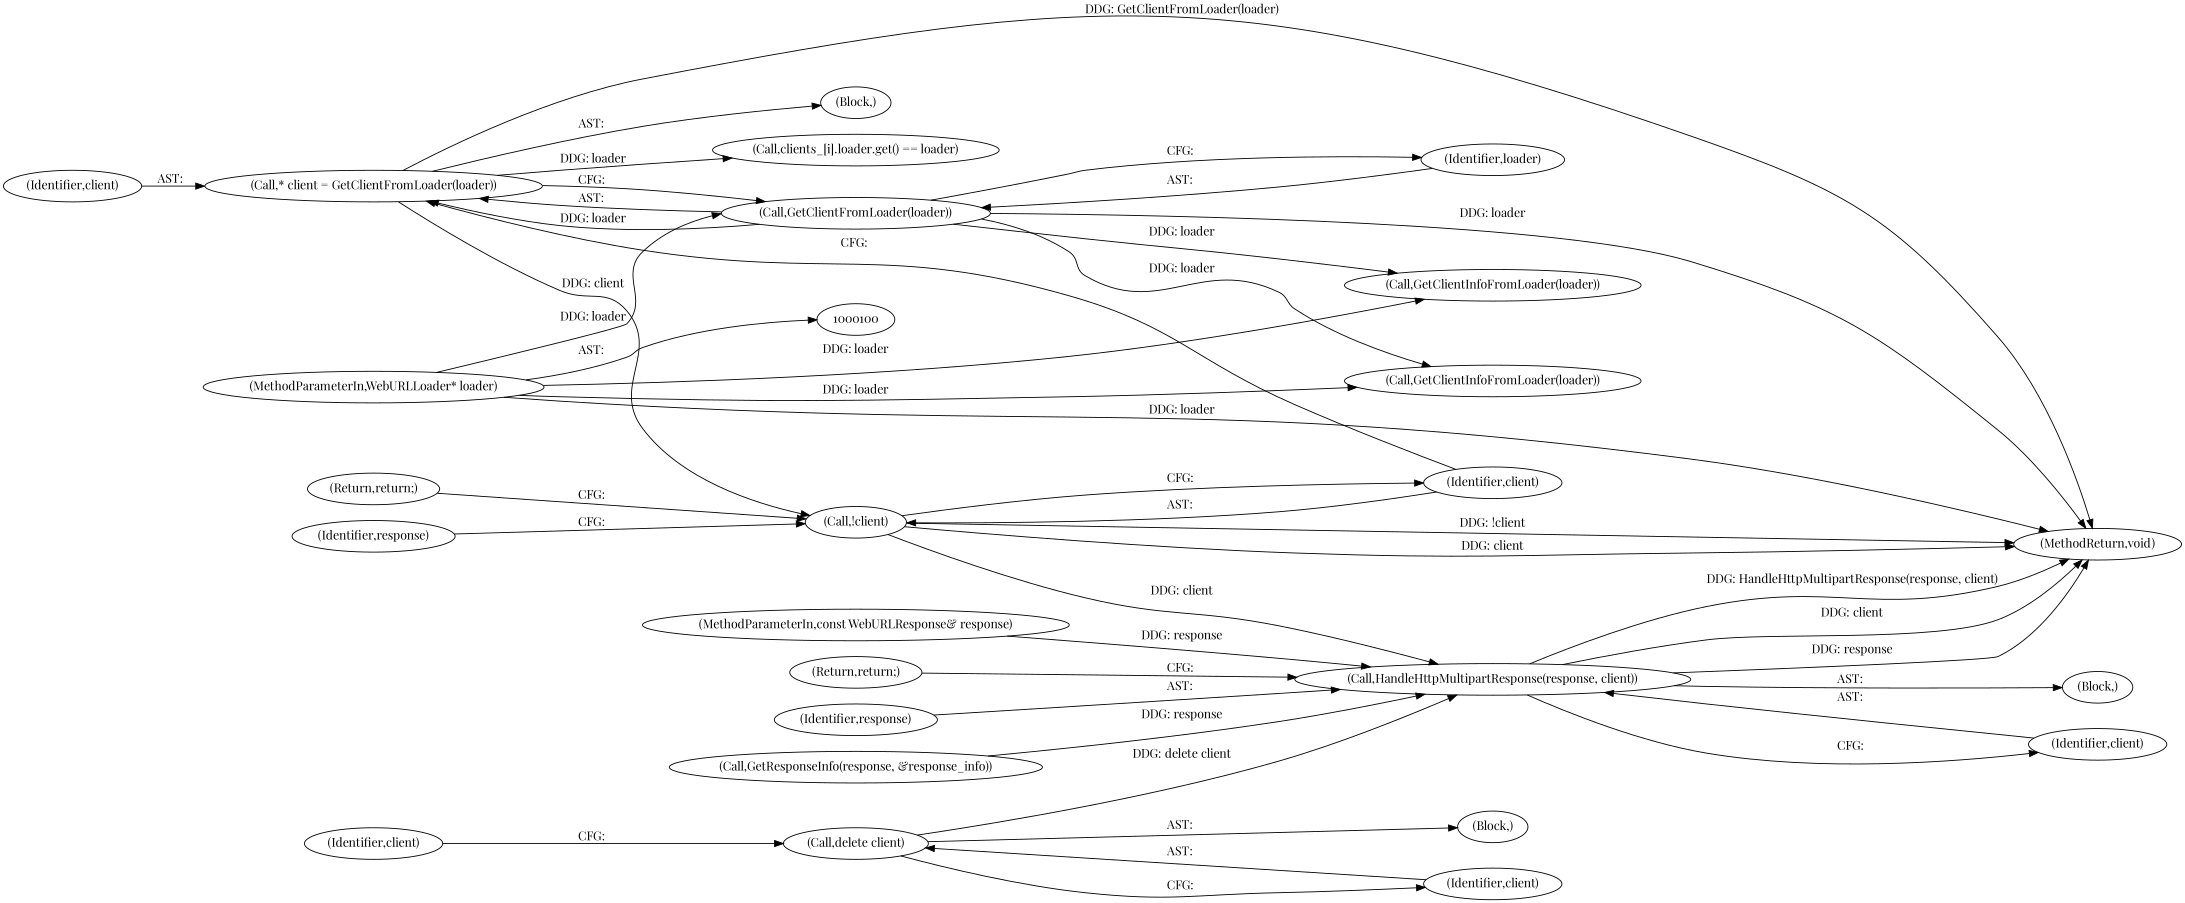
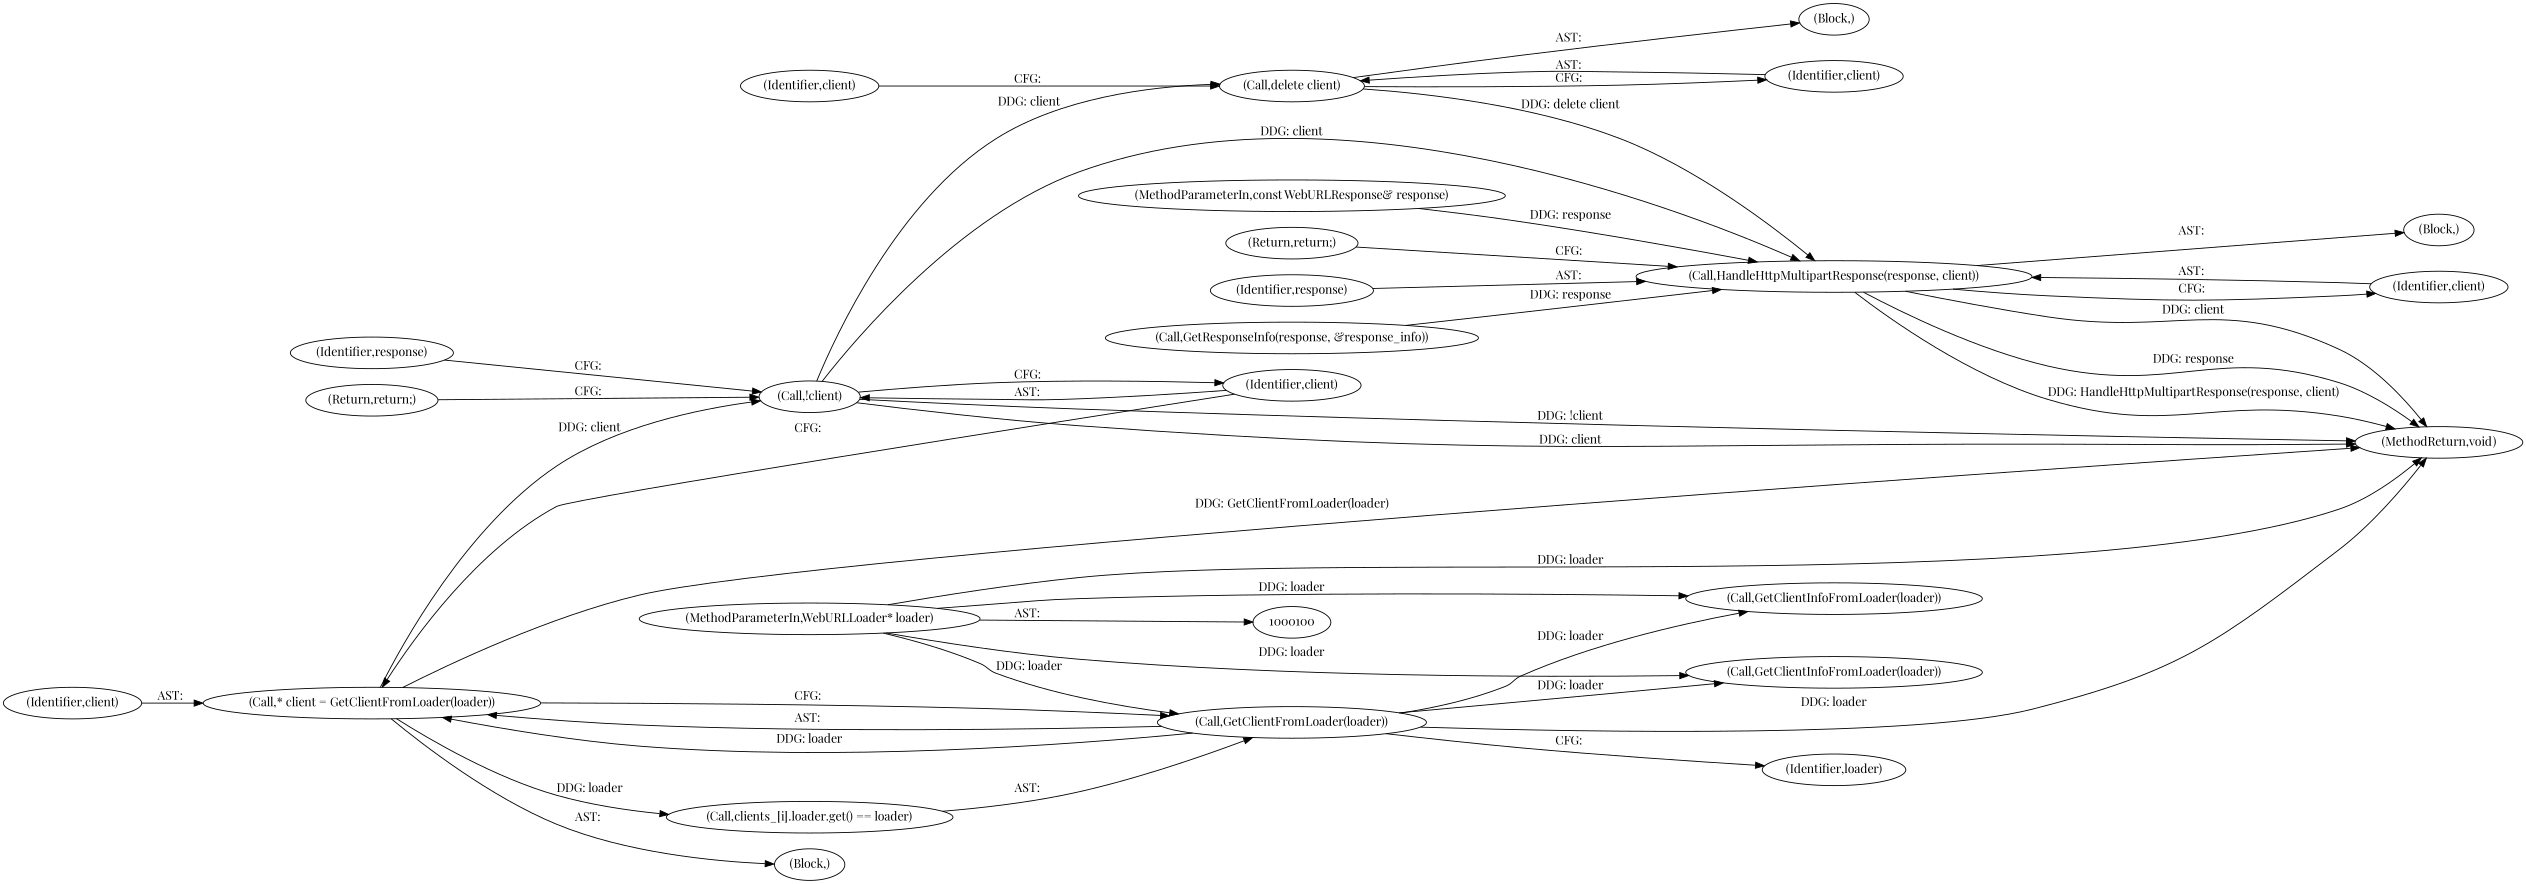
edge "(Call,!client)" -> "(Call,delete client)": added, label "DDG: client"
edge "(Identifier,loader)" -> "(Call,GetClientFromLoader(loader))": now "(Call,clients_[i].loader.get() == loader)" -> "(Call,GetClientFromLoader(loader))"
